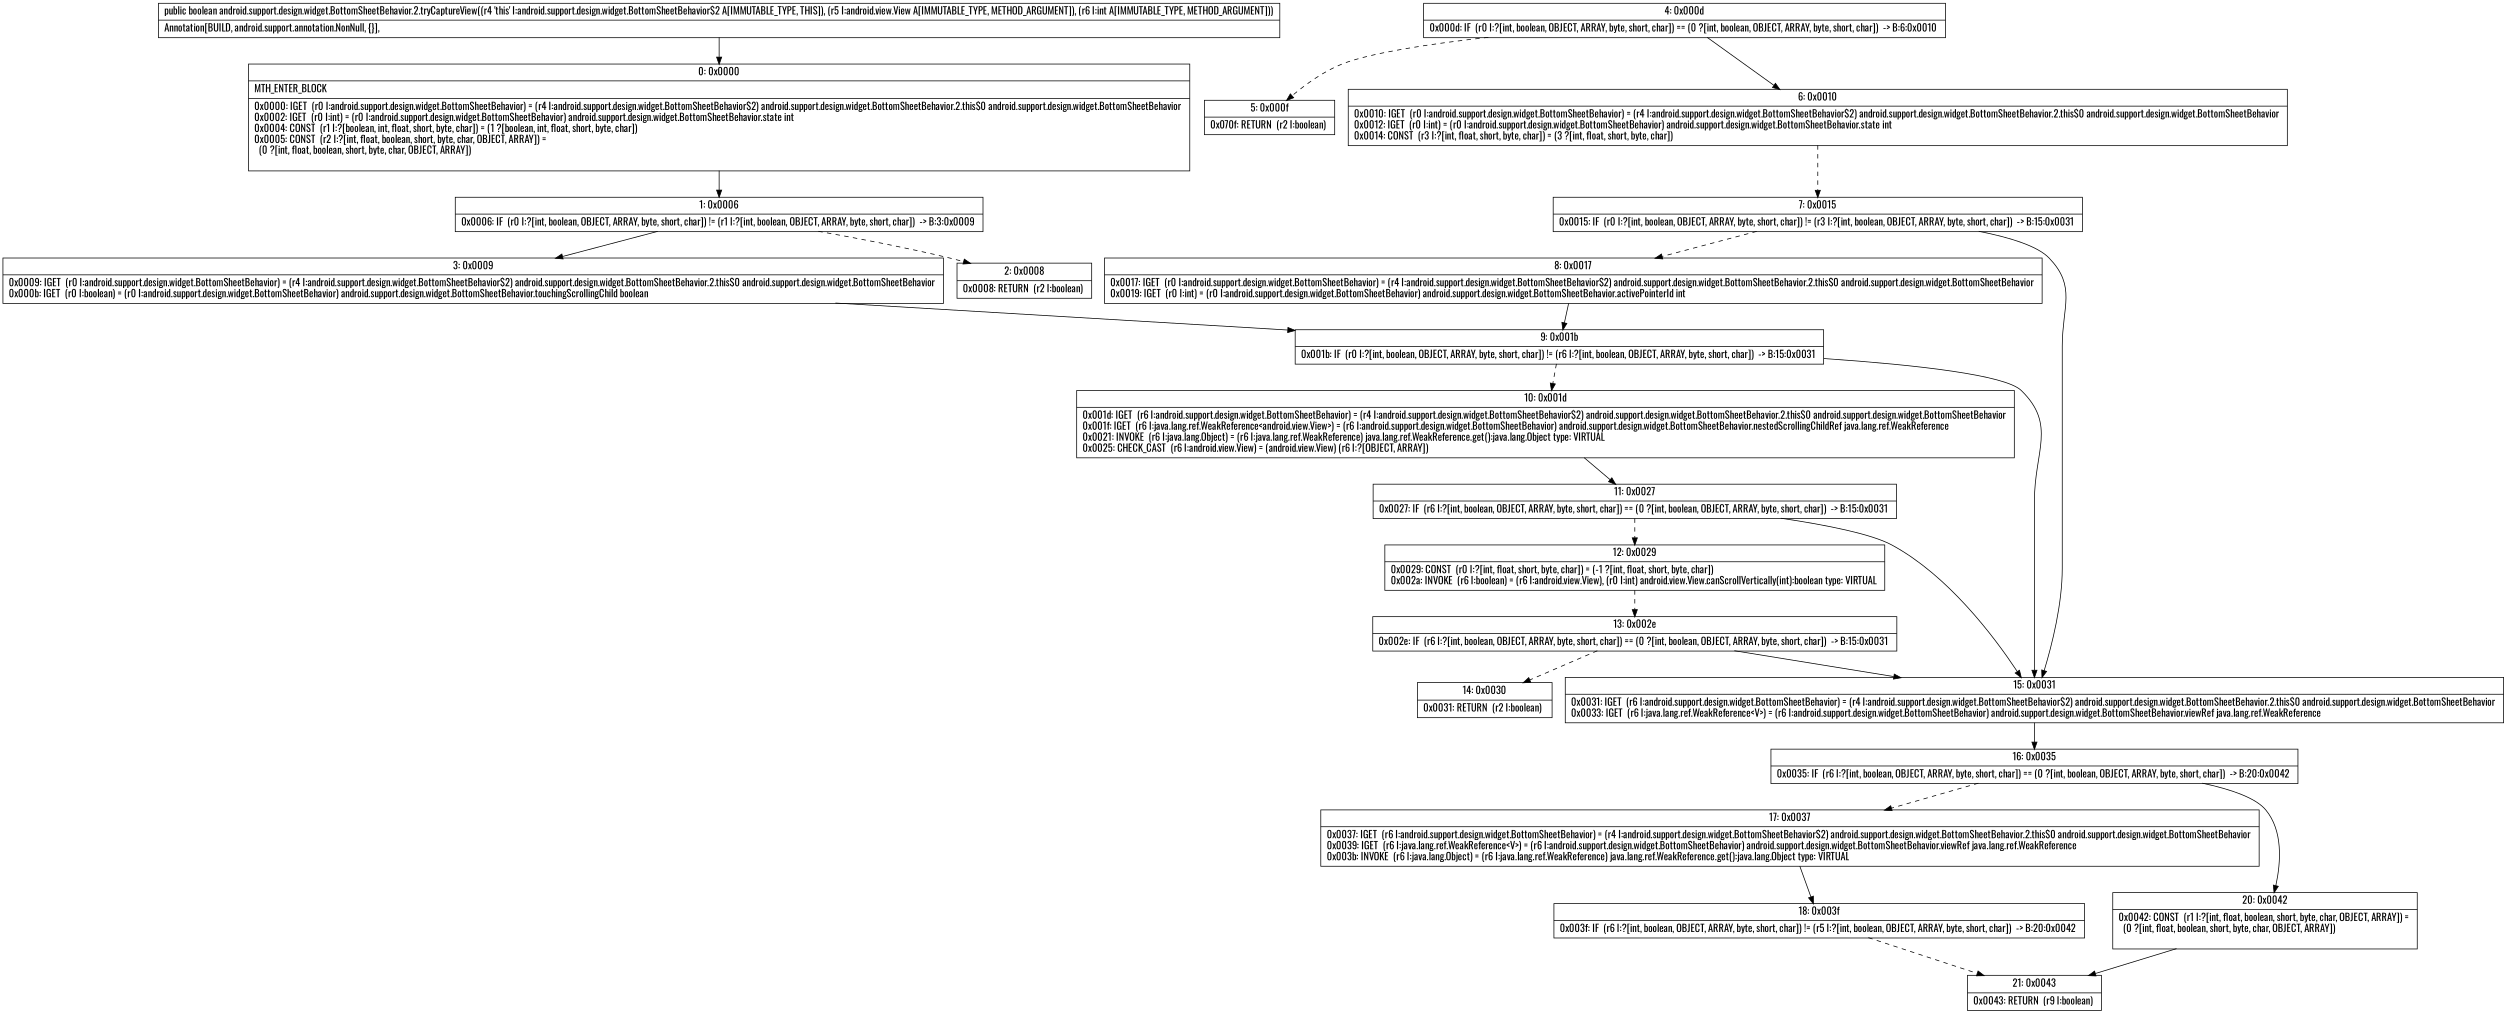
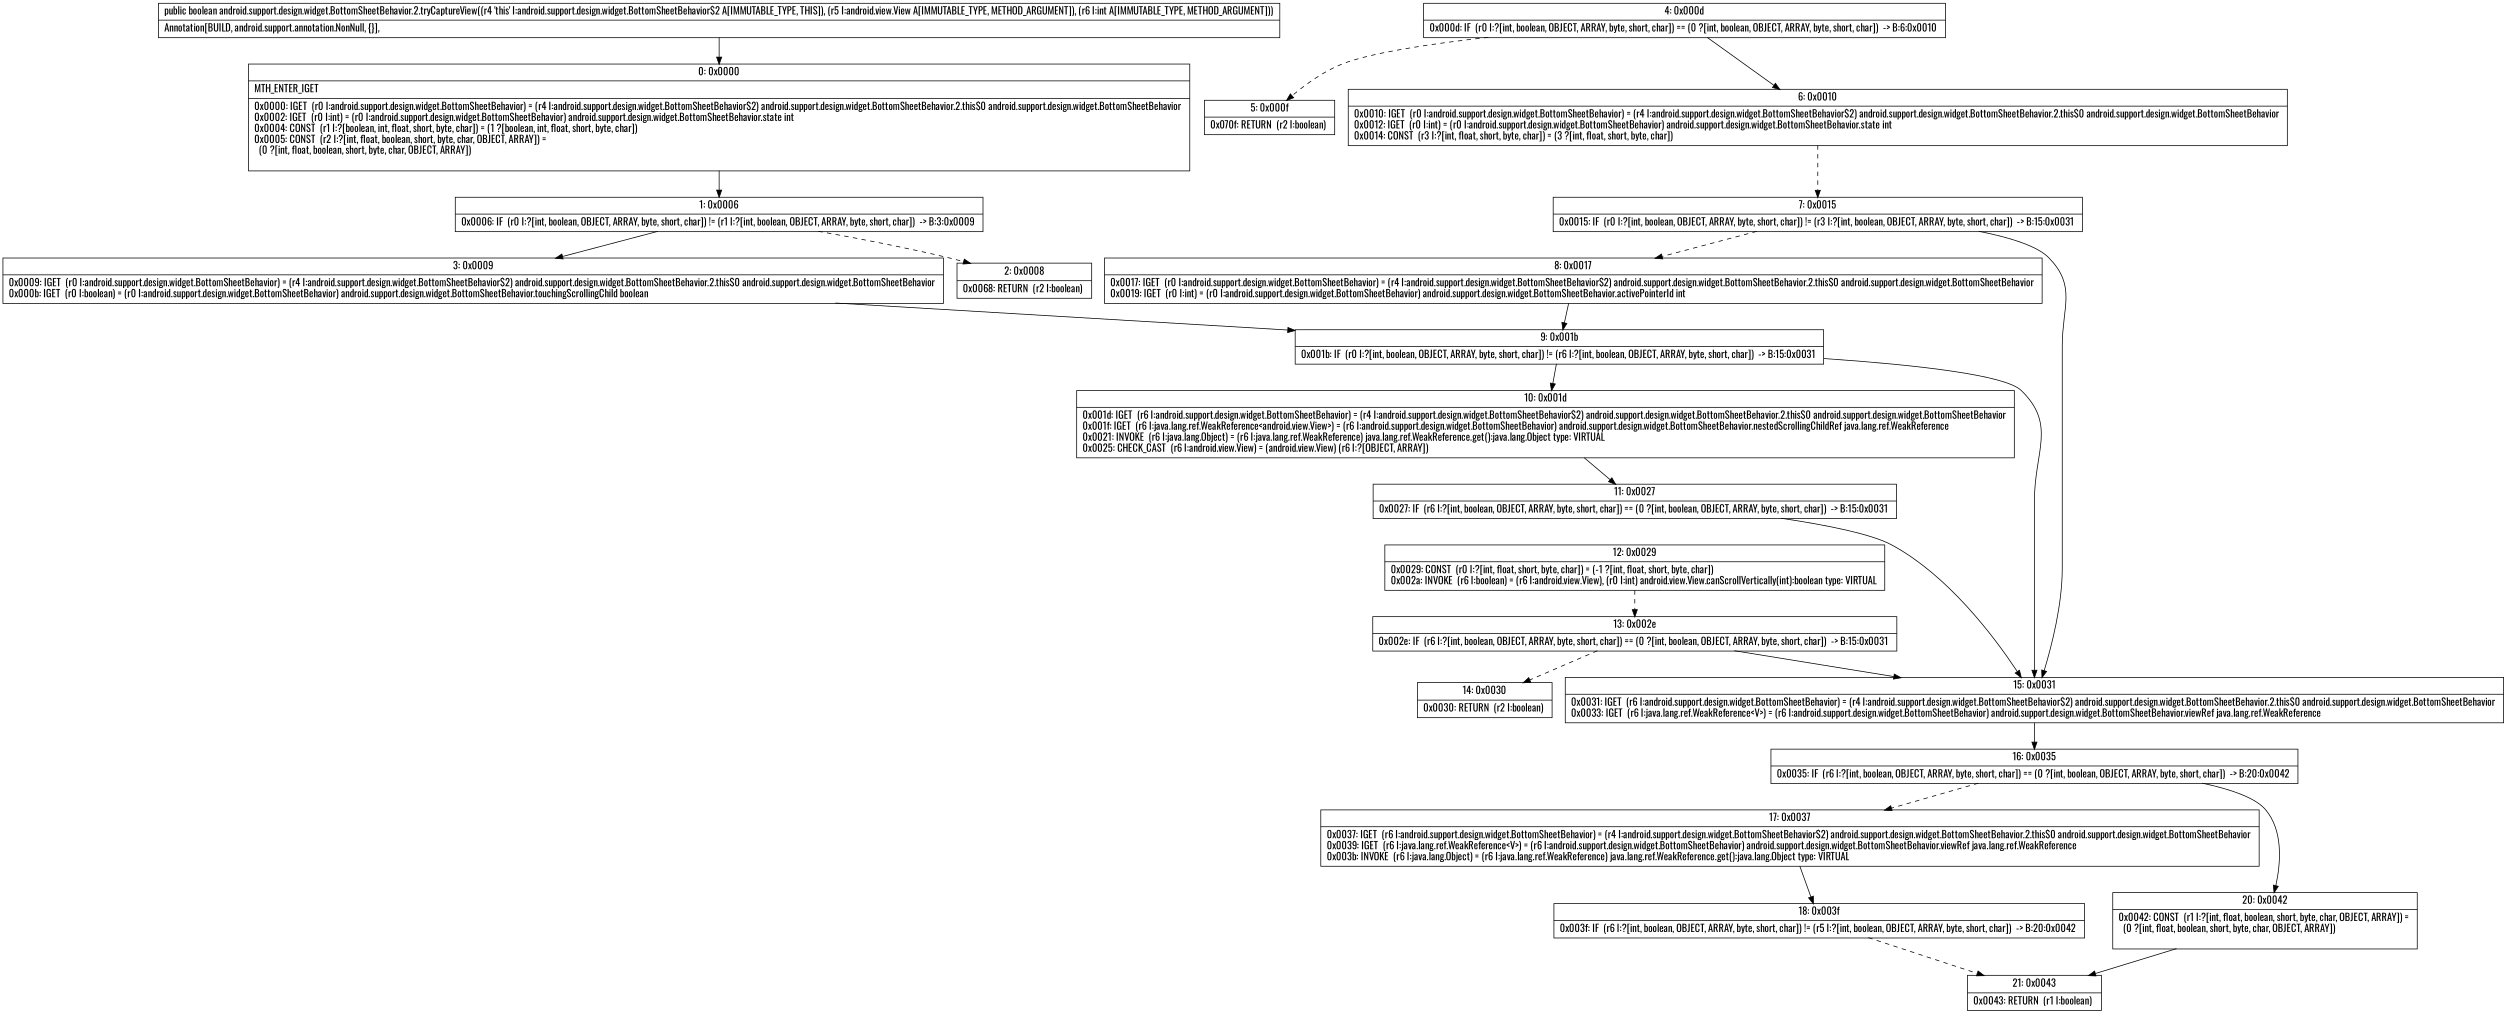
node "0: 0x0000": text "MTH_ENTER_BLOCK" -> "MTH_ENTER_IGET"
node "2: 0x0008": text "0x0008: RETURN  (r2 I:boolean)" -> "0x0068: RETURN  (r2 I:boolean)"
edge "9: 0x001b" -> "10: 0x001d": style dashed -> solid
edge "11: 0x0027" -> "12: 0x0029": removed
node "14: 0x0030": text "0x0031: RETURN  (r2 I:boolean)" -> "0x0030: RETURN  (r2 I:boolean)"
node "21: 0x0043": text "0x0043: RETURN  (r9 I:boolean)" -> "0x0043: RETURN  (r1 I:boolean)"
